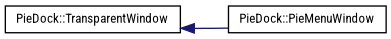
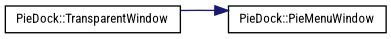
edge "PieDock::PieMenuWindow" -> "PieDock::TransparentWindow": reversed
